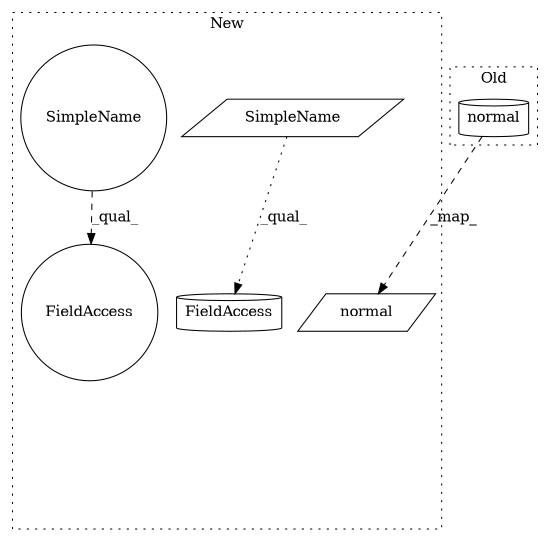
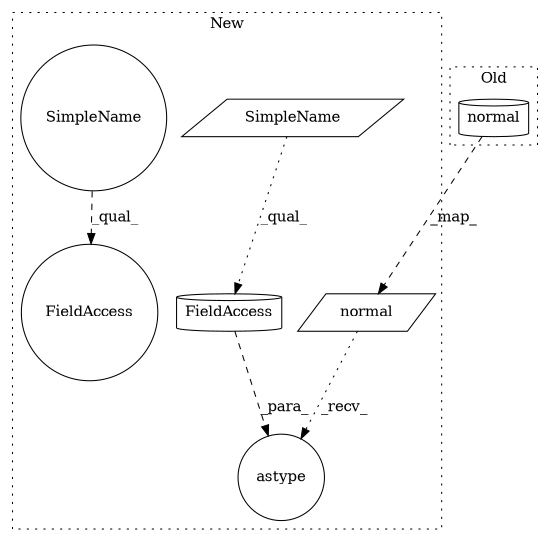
node "astype": added
